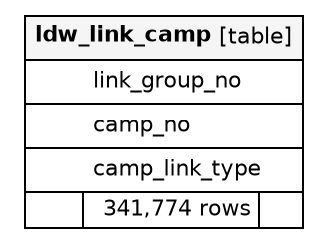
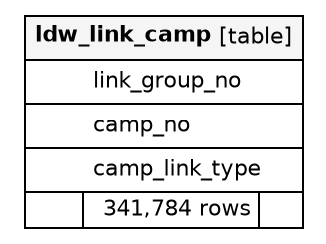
node "ldw_link_camp": text "341,774 rows" -> "341,784 rows"
